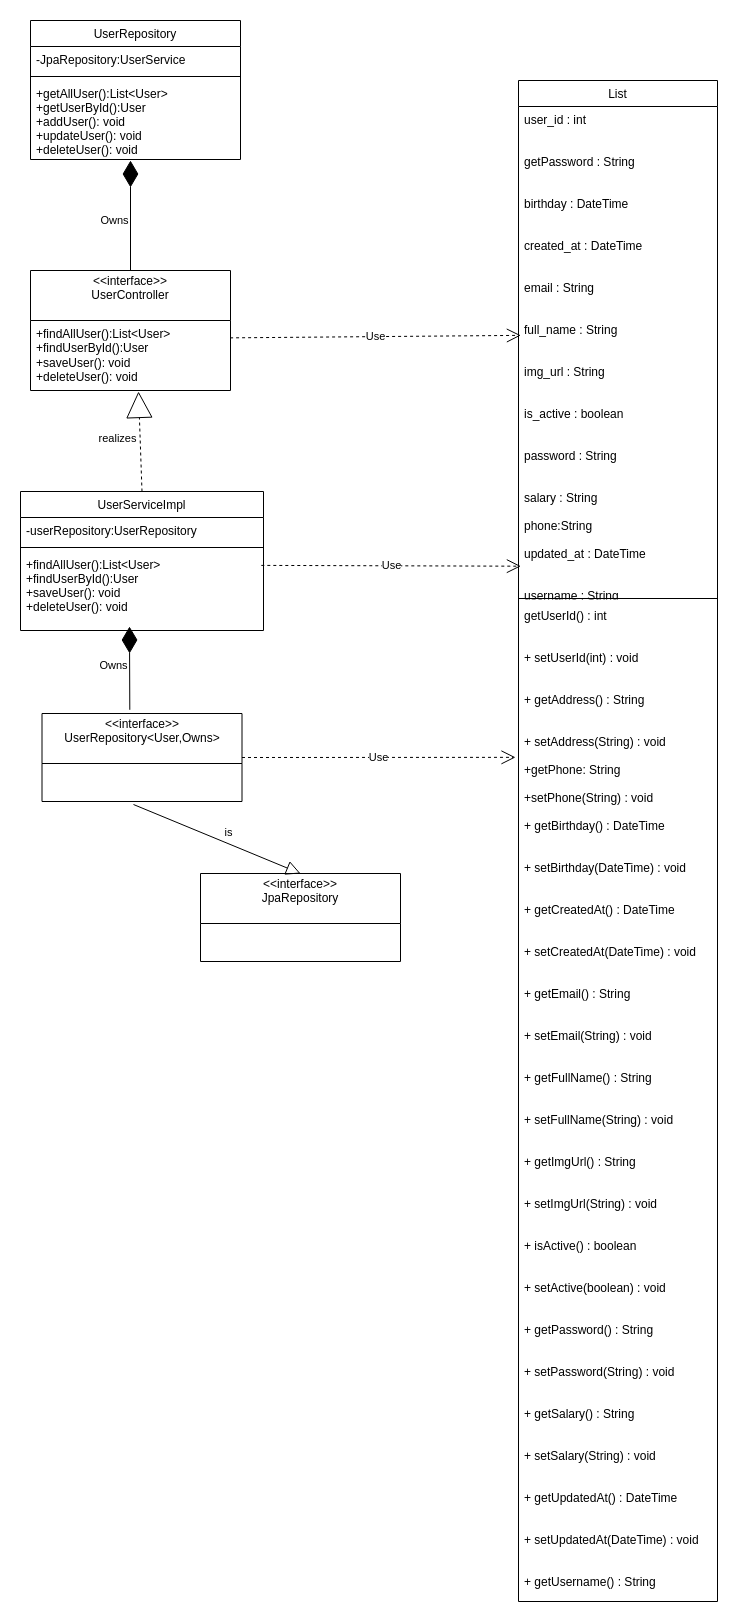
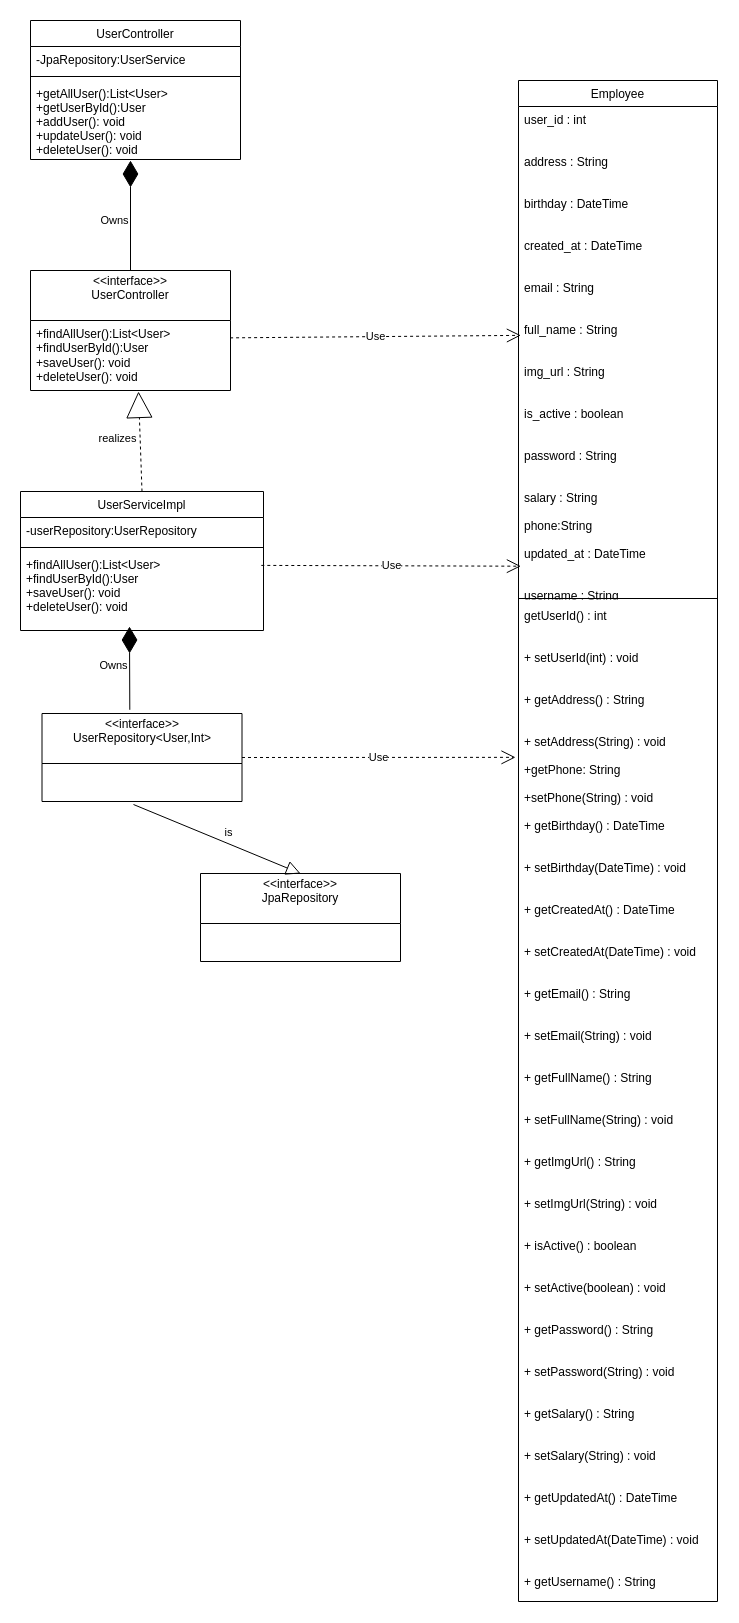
node "UserRepository": label "UserRepository" -> "UserController"
node "List": label "List" -> "Employee"
node "user_id : int getPassword : String birthday : DateTime created_at : DateTime email : String full_name : String img_url : String is_active : boolean password : String salary : String phone:String updated_at : DateTime username : String": label "user_id : int getPassword : String birthday : DateTime created_at : DateTime email : String full_name : String img_url : String is_active : boolean password : String salary : String phone:String updated_at : DateTime username : String" -> "user_id : int address : String birthday : DateTime created_at : DateTime email : String full_name : String img_url : String is_active : boolean password : String salary : String phone:String updated_at : DateTime username : String"
node "<<interface>> UserRepository<User,Owns>": label "<<interface>> UserRepository<User,Owns>" -> "<<interface>> UserRepository<User,Int>"
